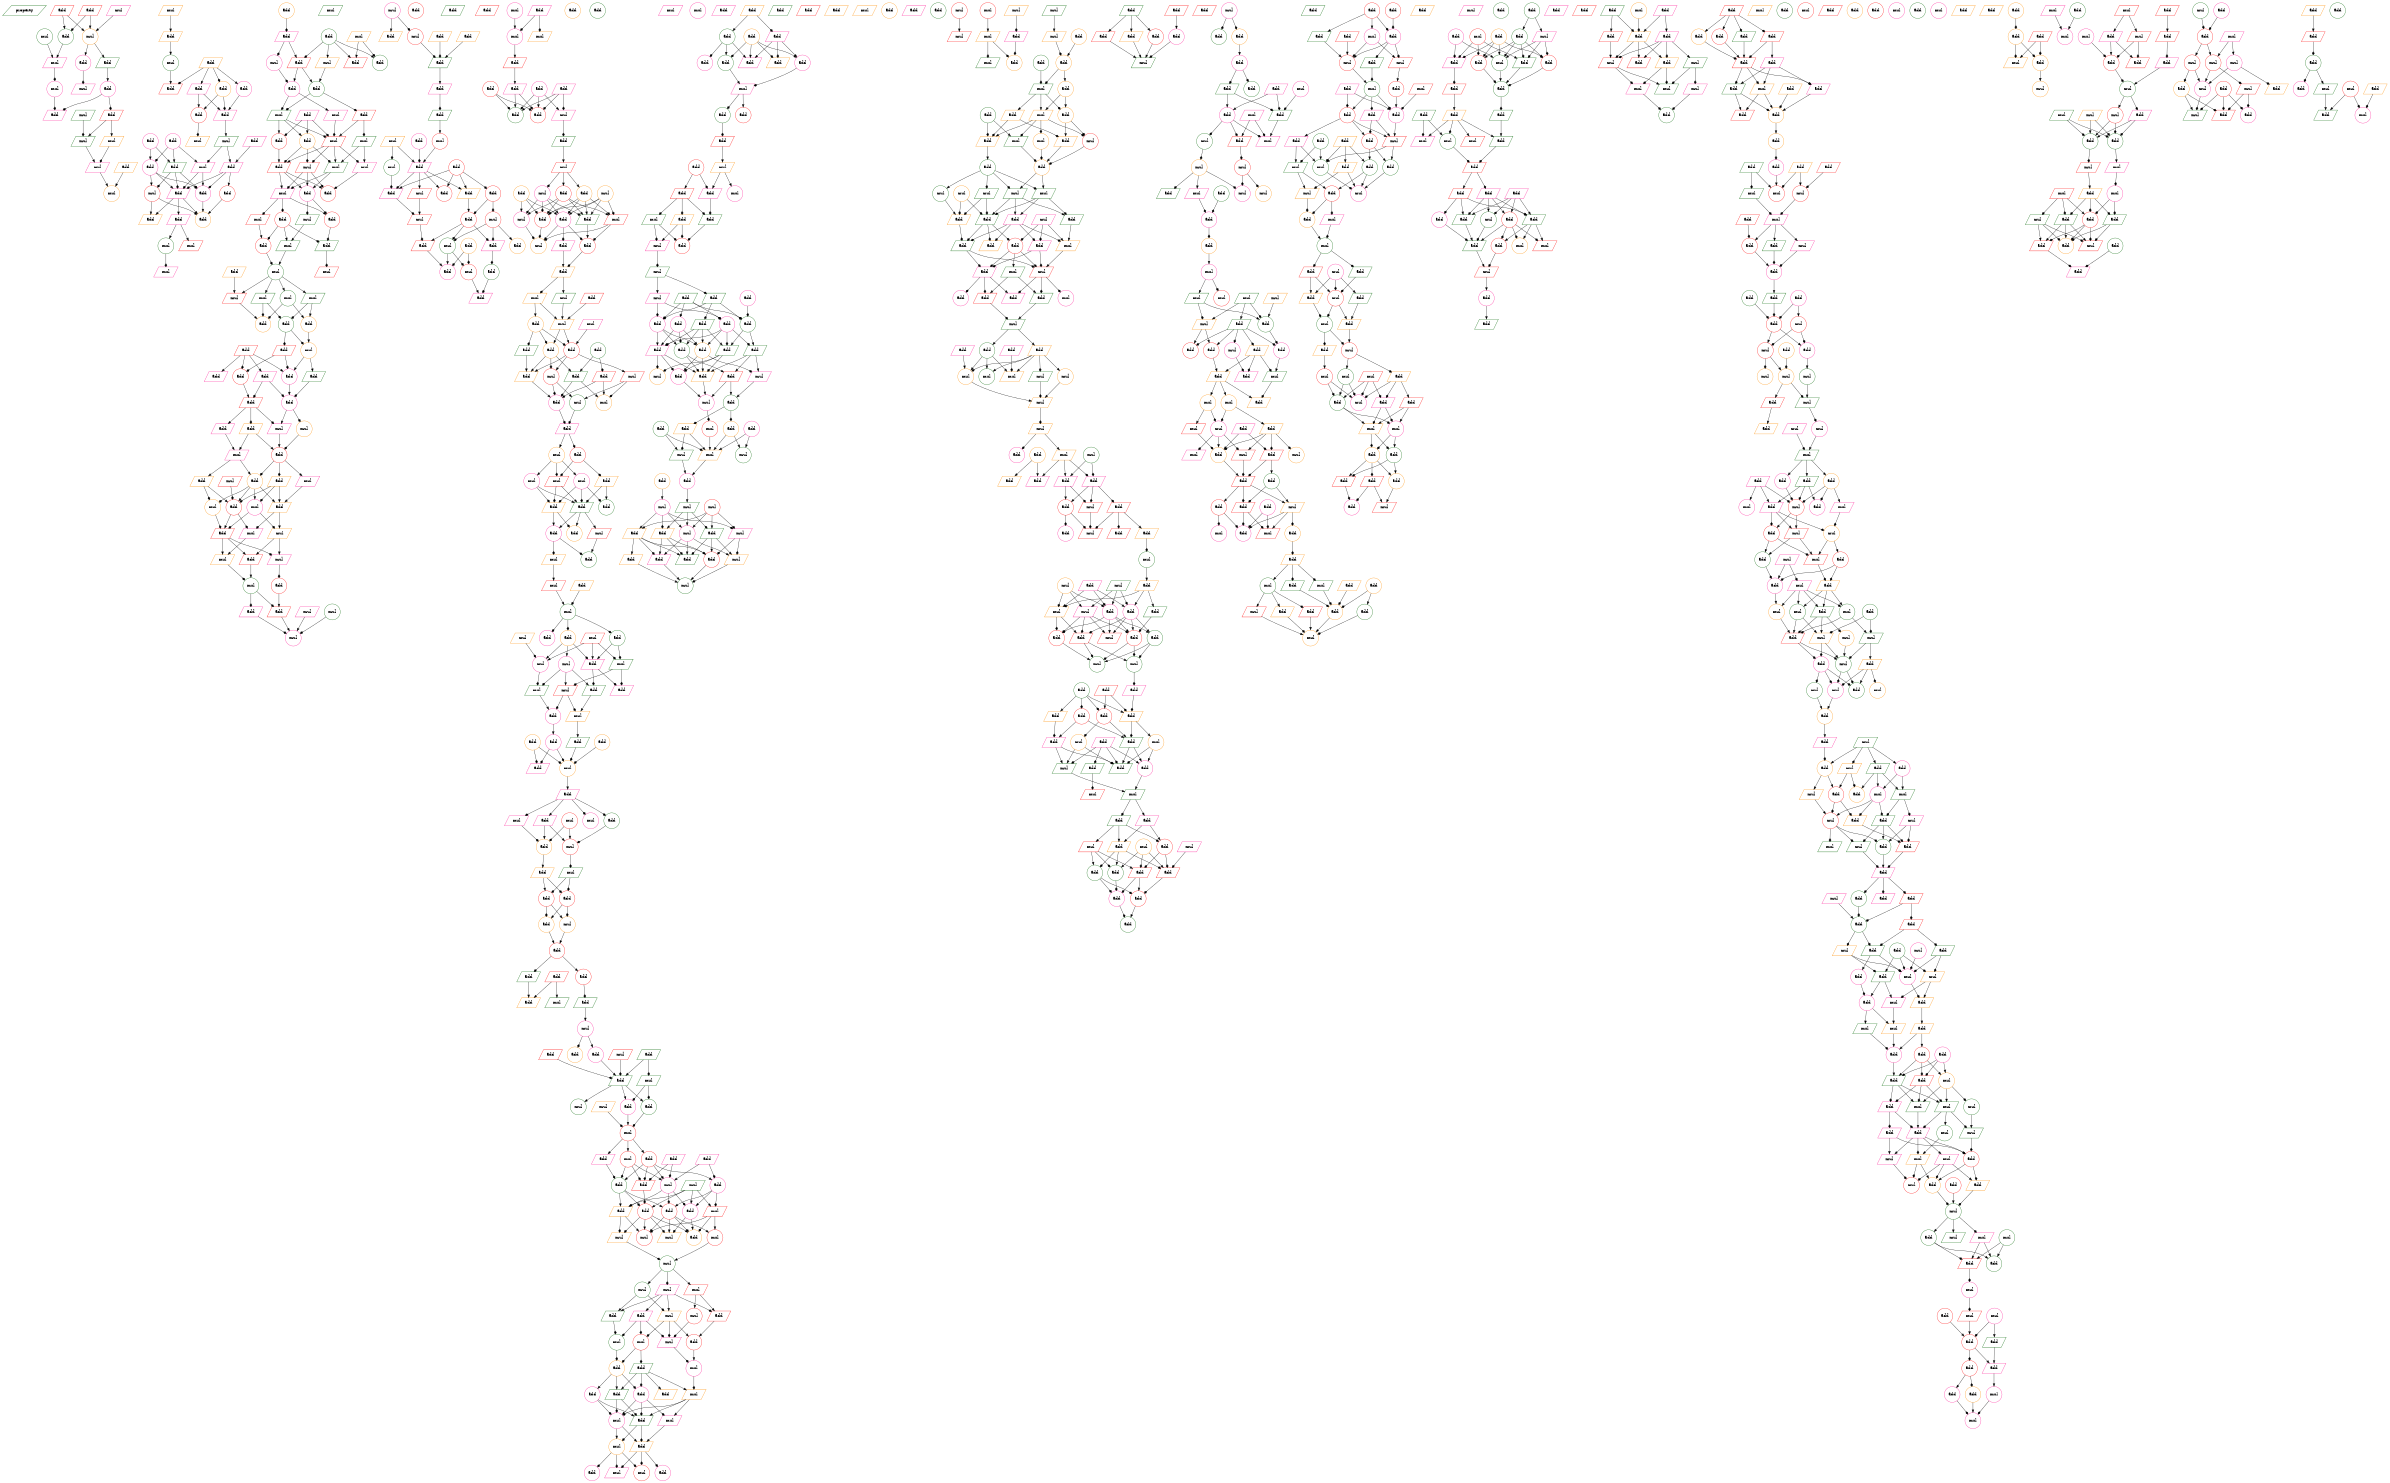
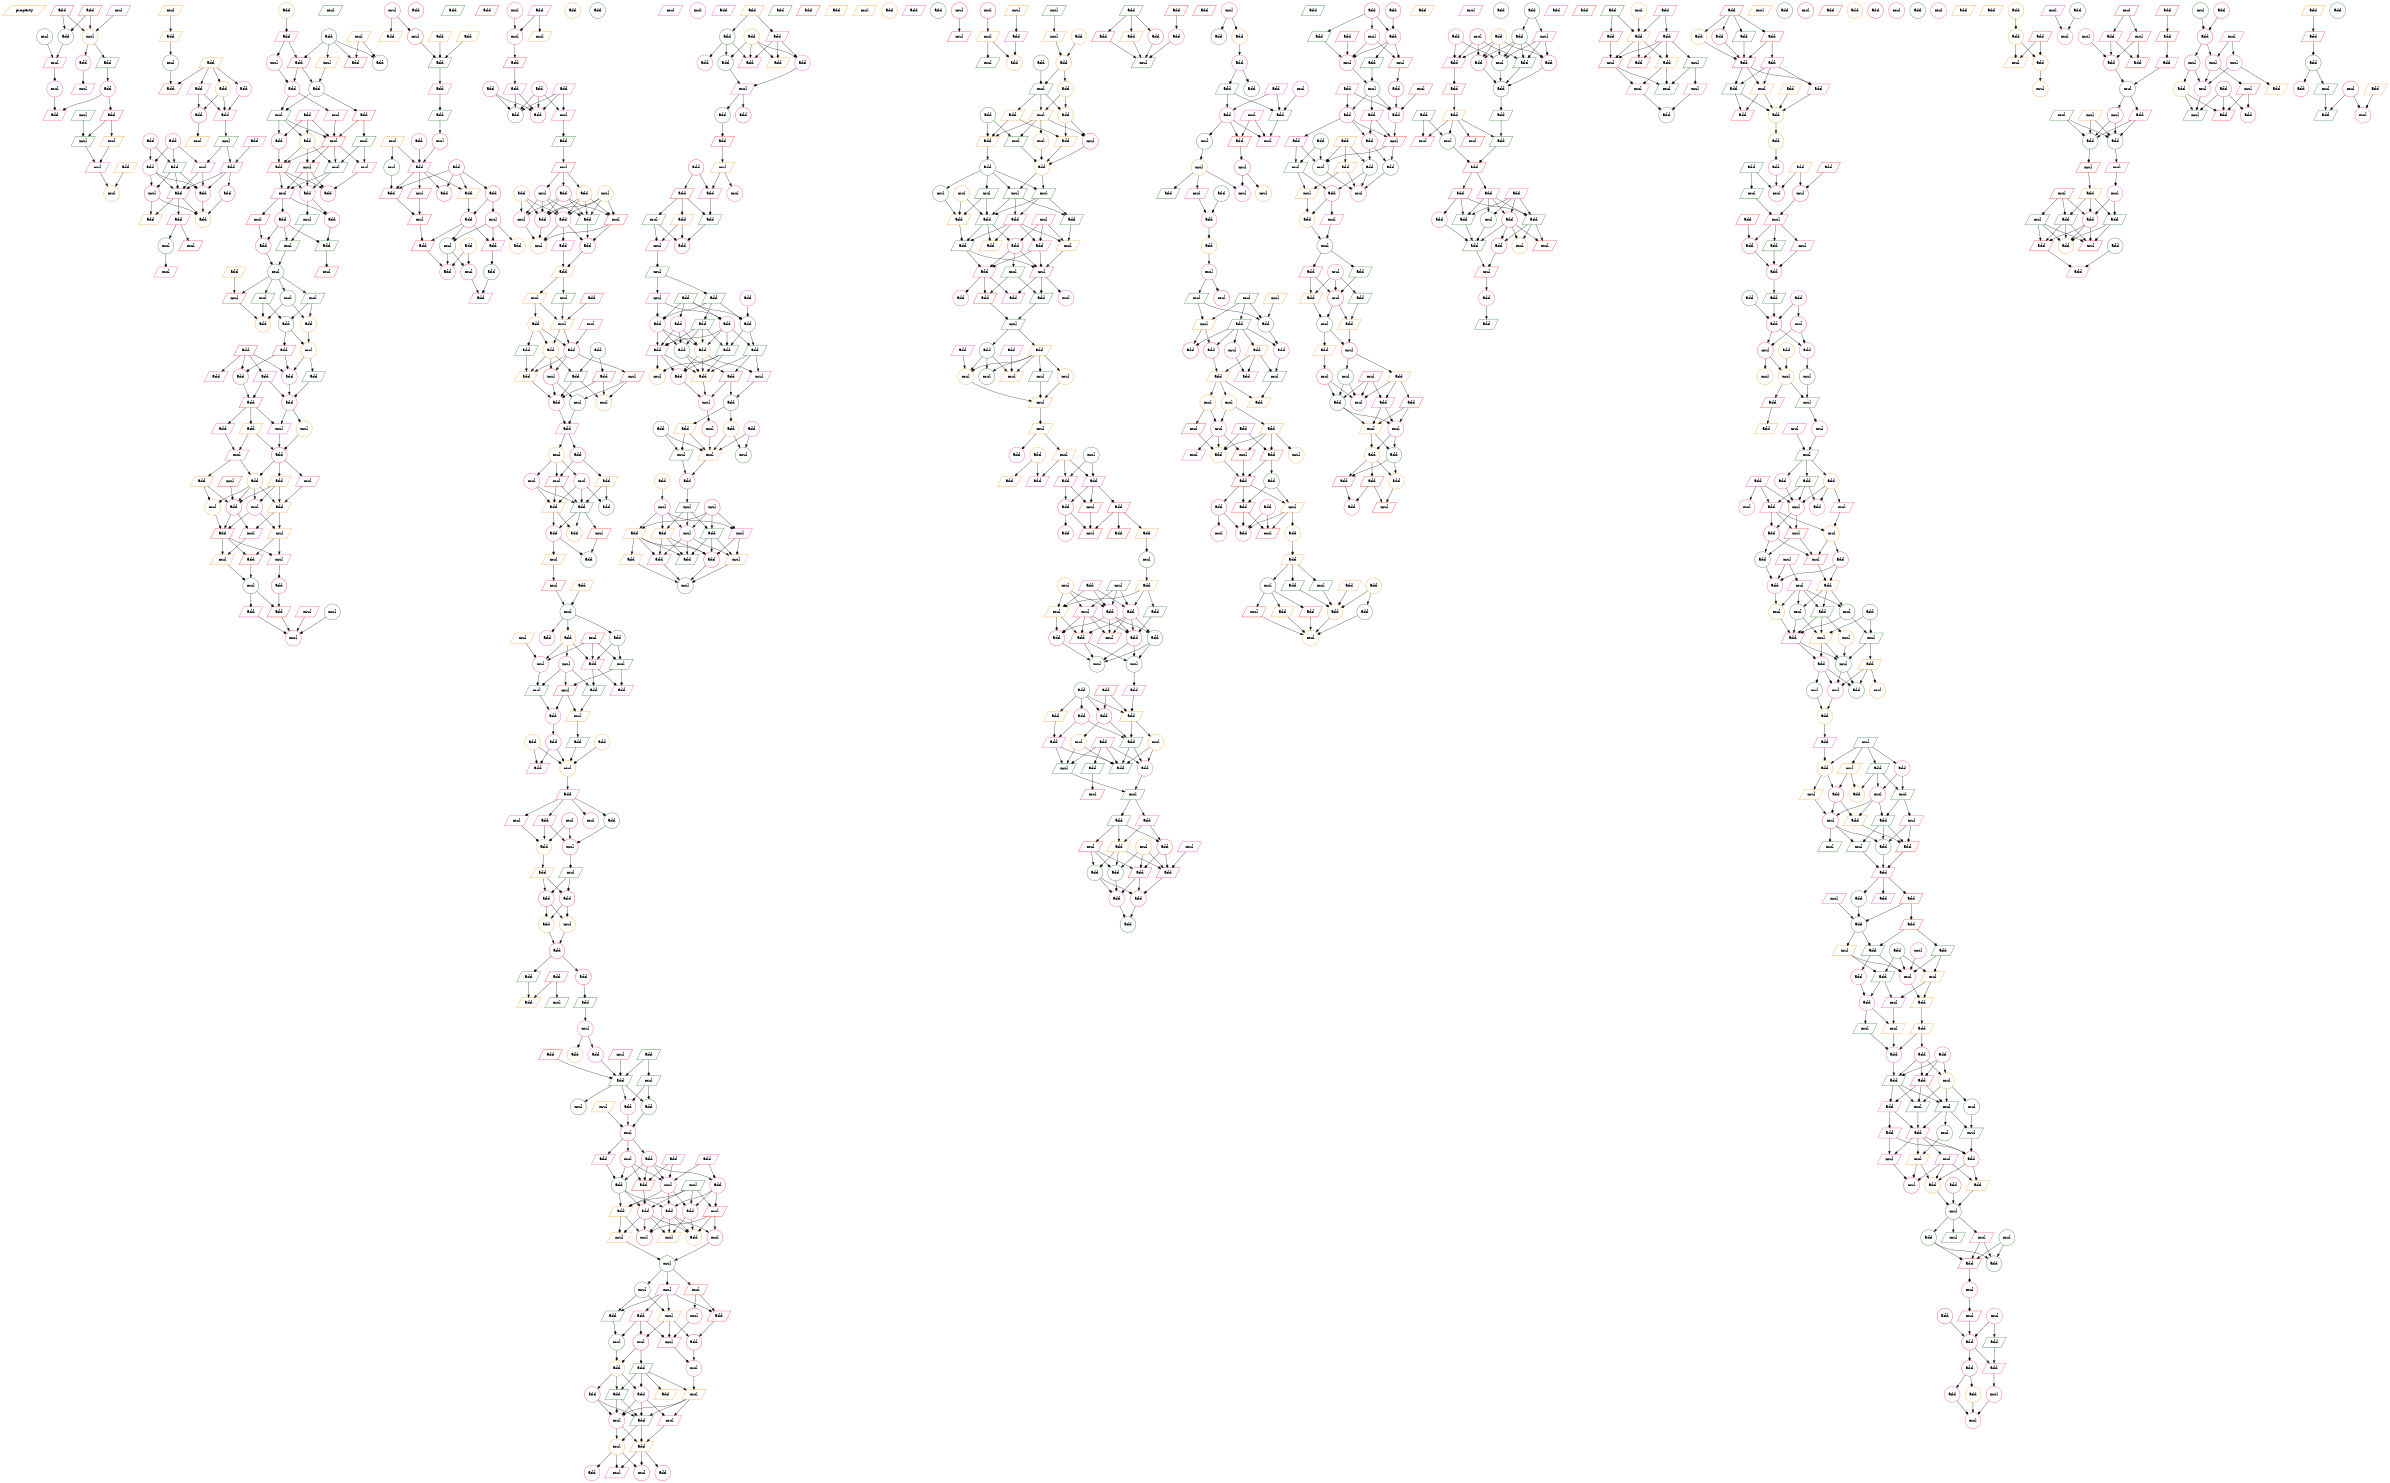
node "property": color darkgreen -> darkorange
